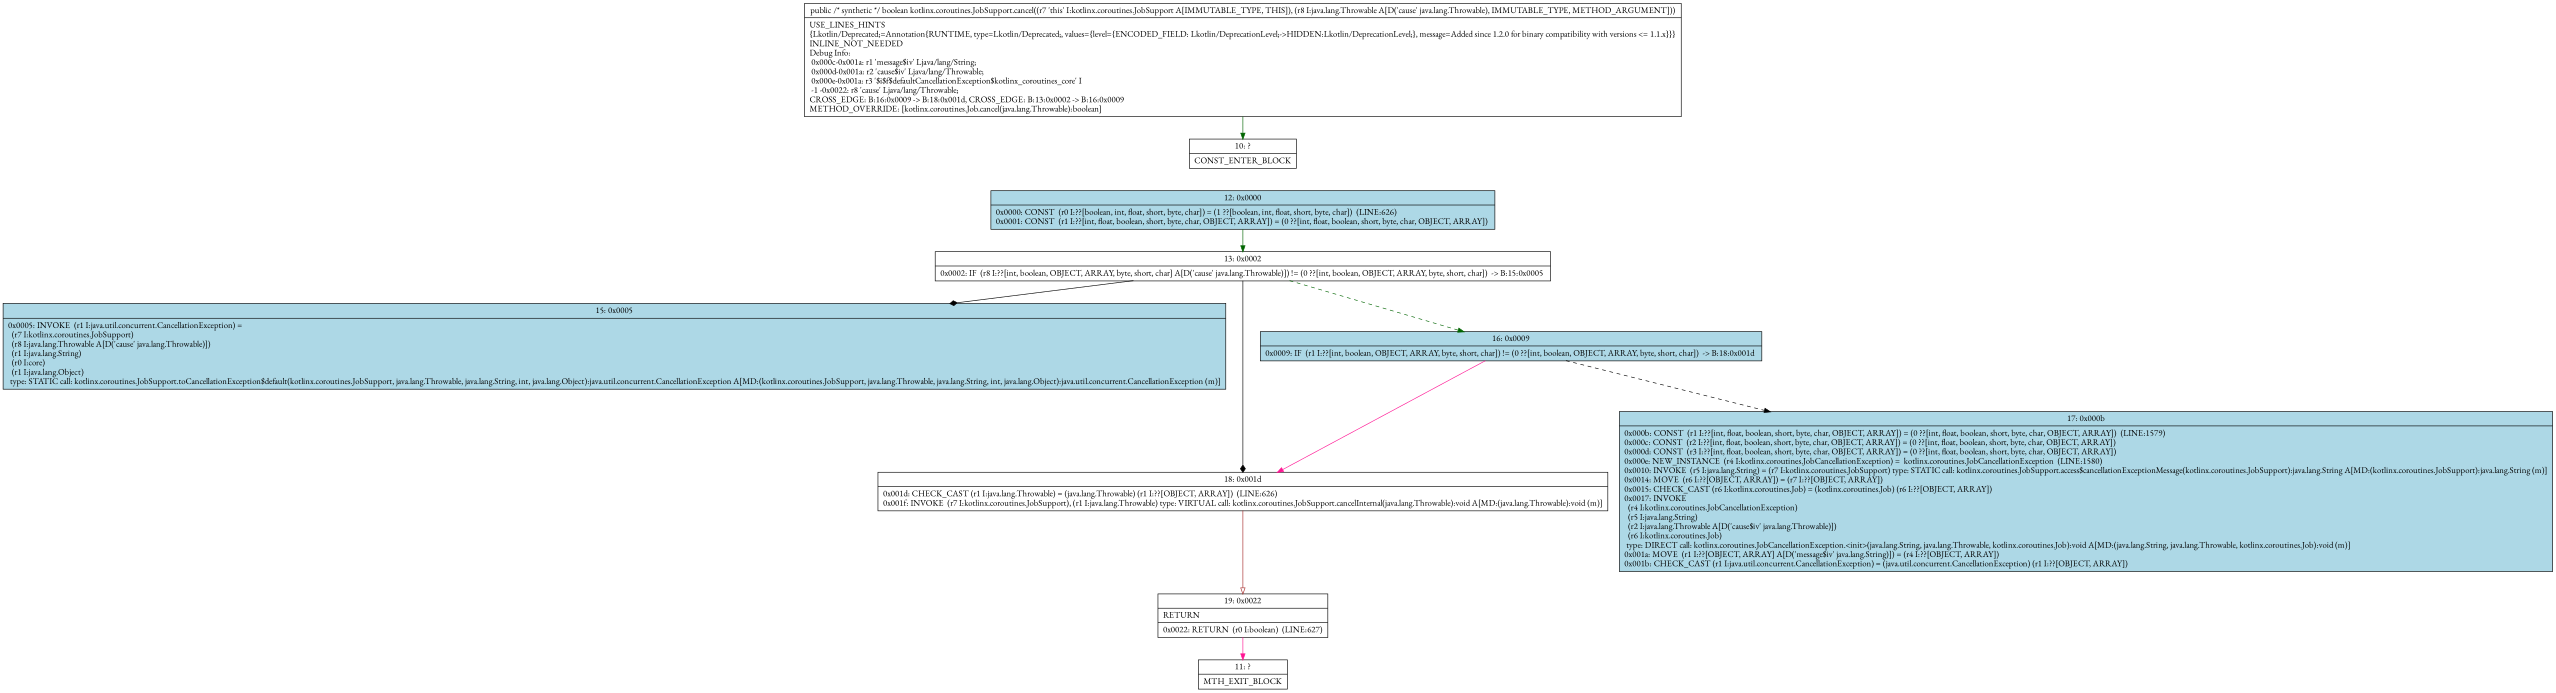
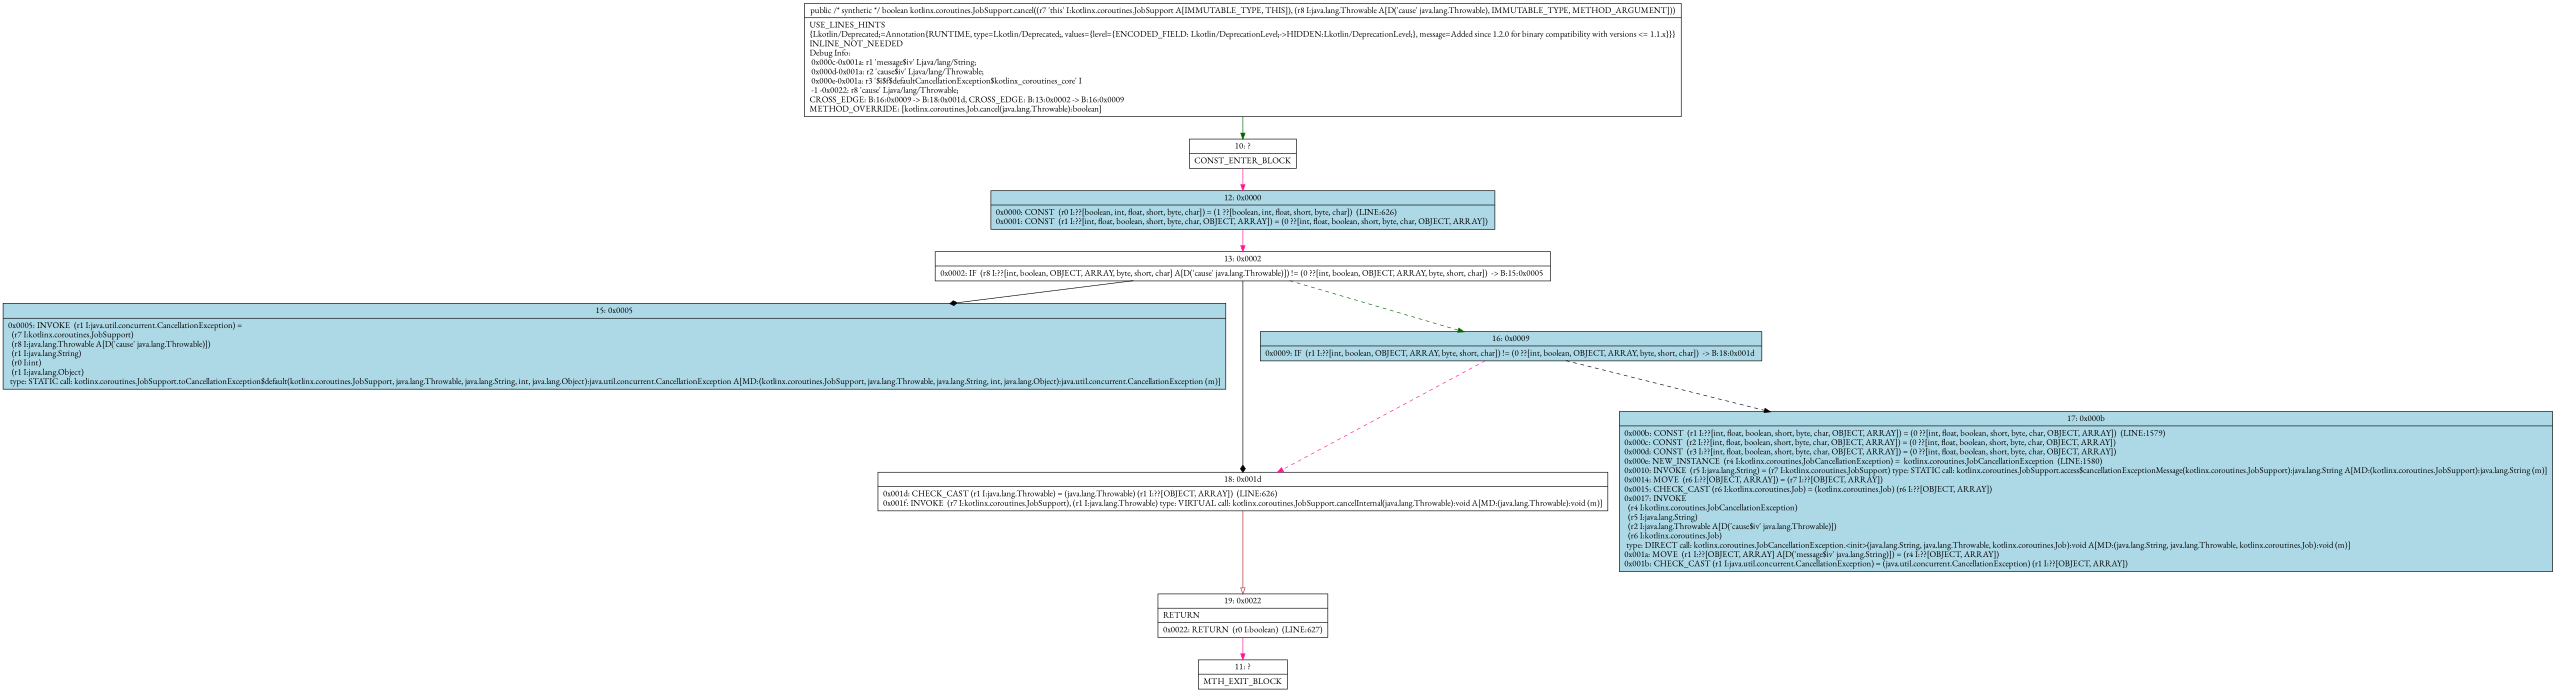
edge "10: ?" -> "12: 0x0000": added
edge "12: 0x0000" -> "13: 0x0002": color darkgreen -> deeppink
node "15: 0x0005": text "(r0 I:core)" -> "(r0 I:int)"
edge "16: 0x0009" -> "18: 0x001d": style solid -> dashed
